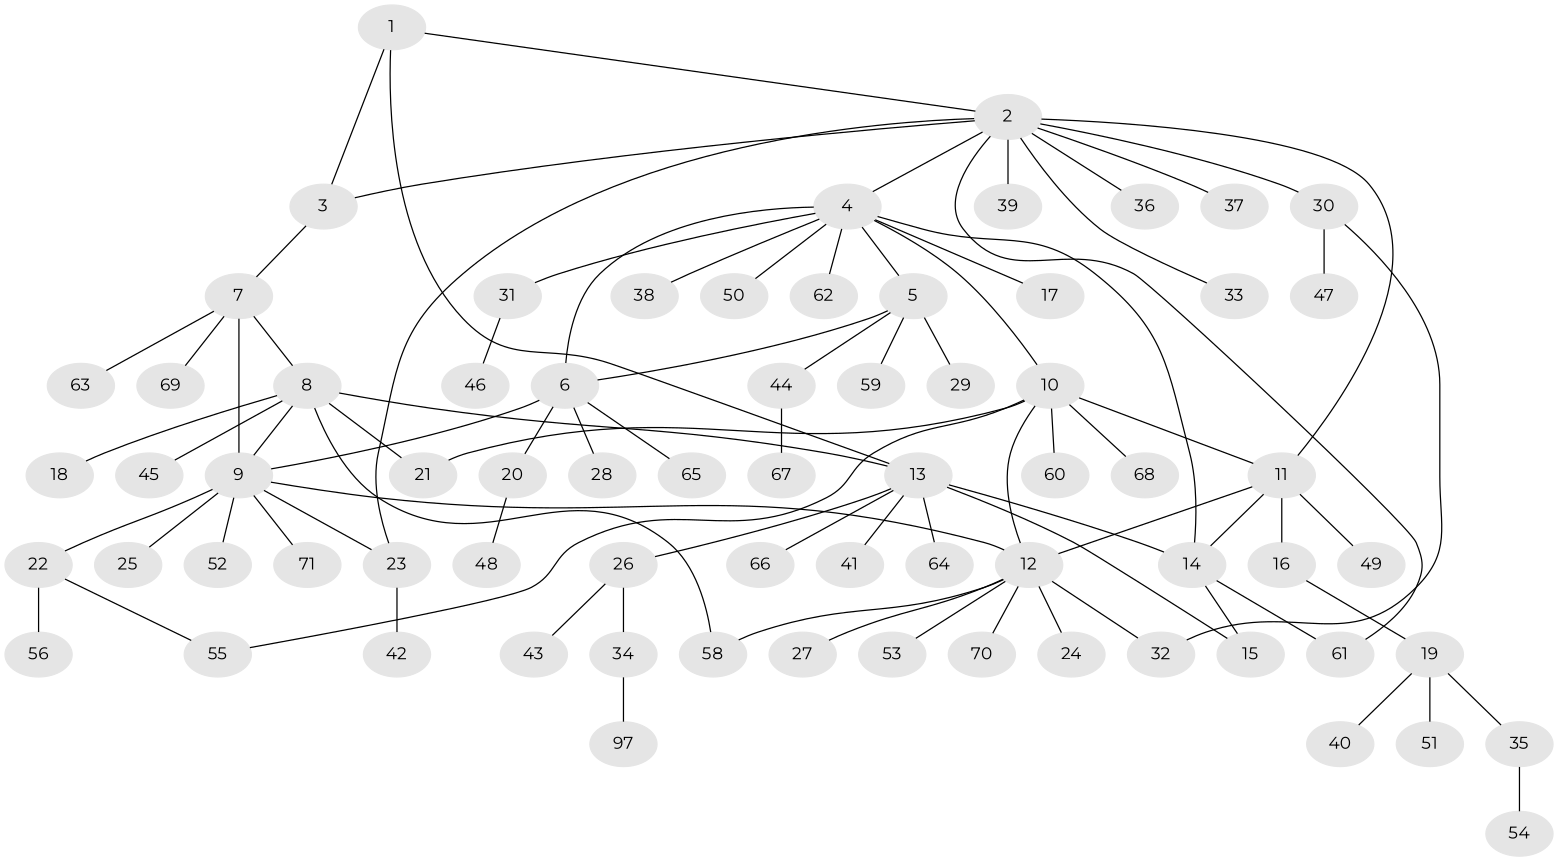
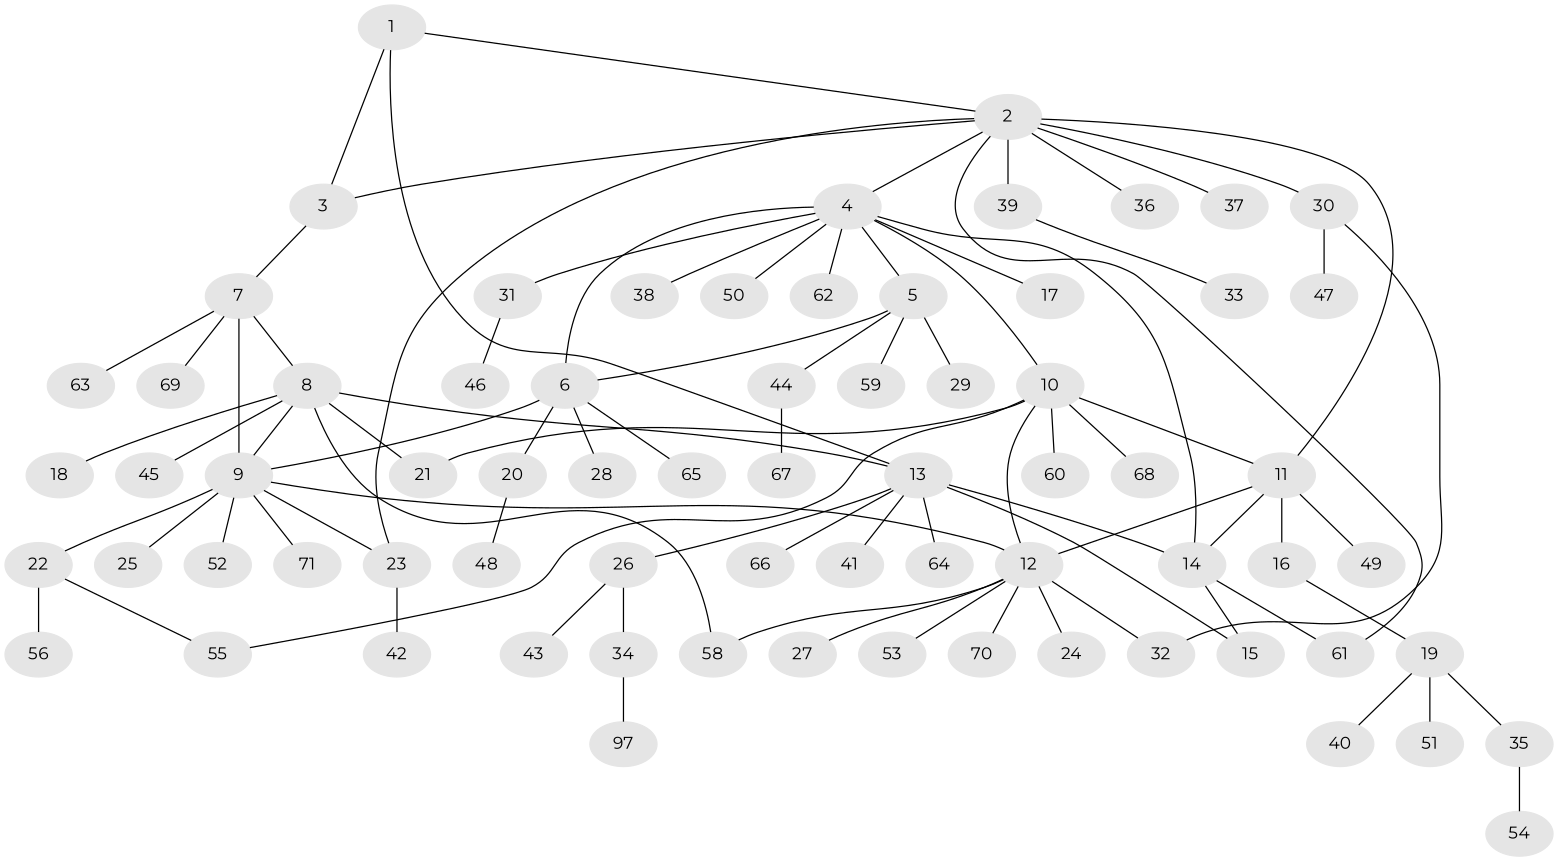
edge "2" -- "33": now "39" -- "33"
